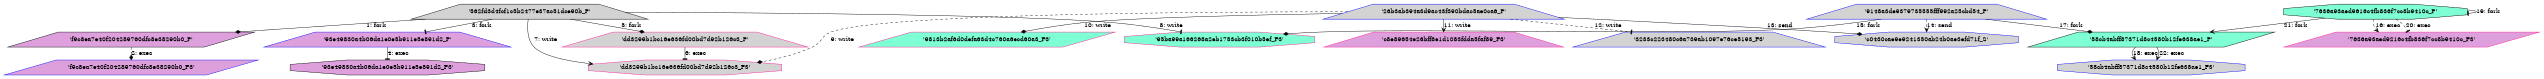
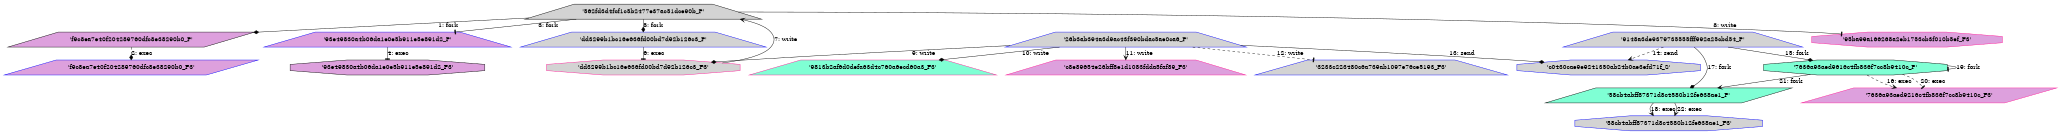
edge "'26b3ab394a3d9ac43f390bdac5ae0ca6_P'" -> "'dd3299b1bc16e636fd00bd7d92b126c3_F3'": style dashed -> solid
edge "'9148a3de9379735555fff992a25cbd54_P'" -> "'95ba99a166268a2eb1753cb3f010b5ef_F3'": now "'9148a3de9379735555fff992a25cbd54_P'" -> "'7636a93aed9616c4fb836f7cc8b9410c_P'"
node "'dd3299b1bc16e636fd00bd7d92b126c3_P'": color deeppink -> blue
node "'9813b2af6d0defa63d4c760a6ecd60a3_F3'": shape parallelogram -> trapezium
node "'95ba99a166268a2eb1753cb3f010b5ef_F3'": fillcolor aquamarine -> plum
edge "'562fd3d4fcf1c5b2477e37ac51dce90b_P'" -> "'dd3299b1bc16e636fd00bd7d92b126c3_F3'": reversed
